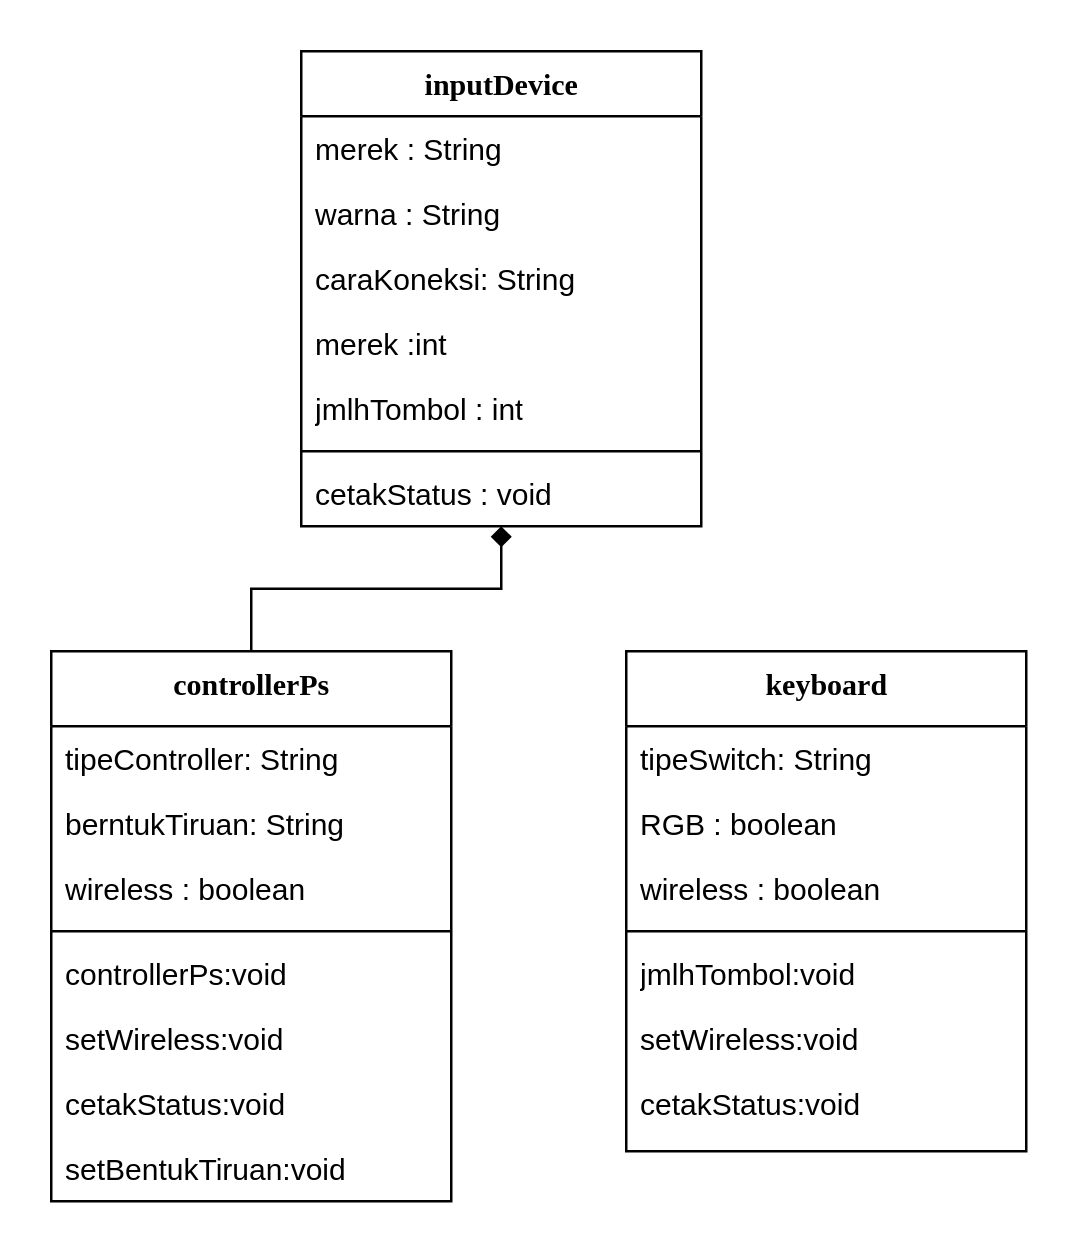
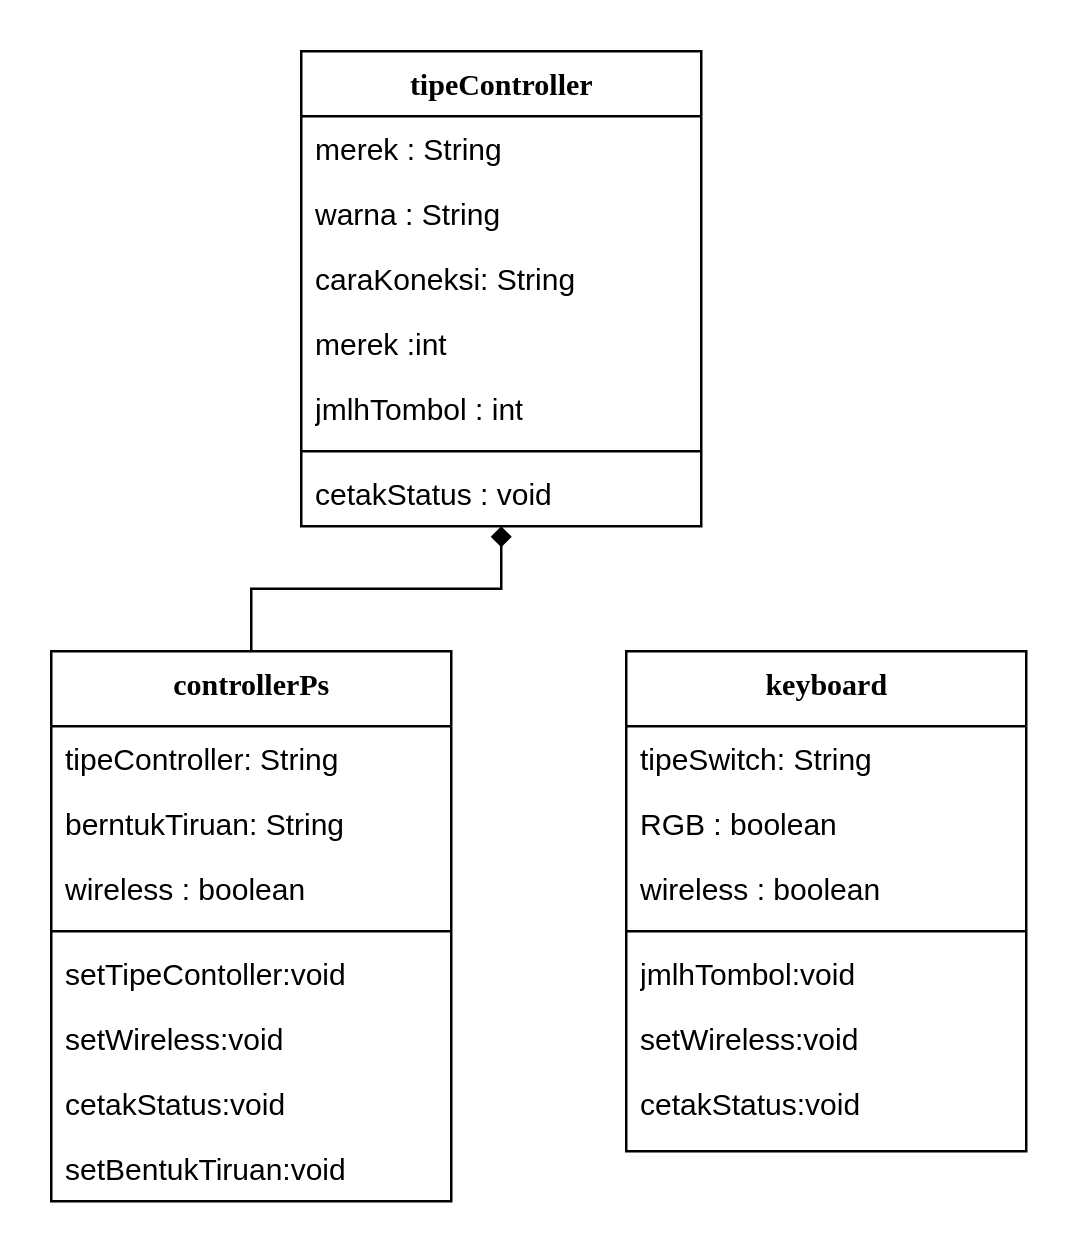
node "inputDevice": label "inputDevice" -> "tipeController"
node "controllerPs:void": label "controllerPs:void" -> "setTipeContoller:void"
